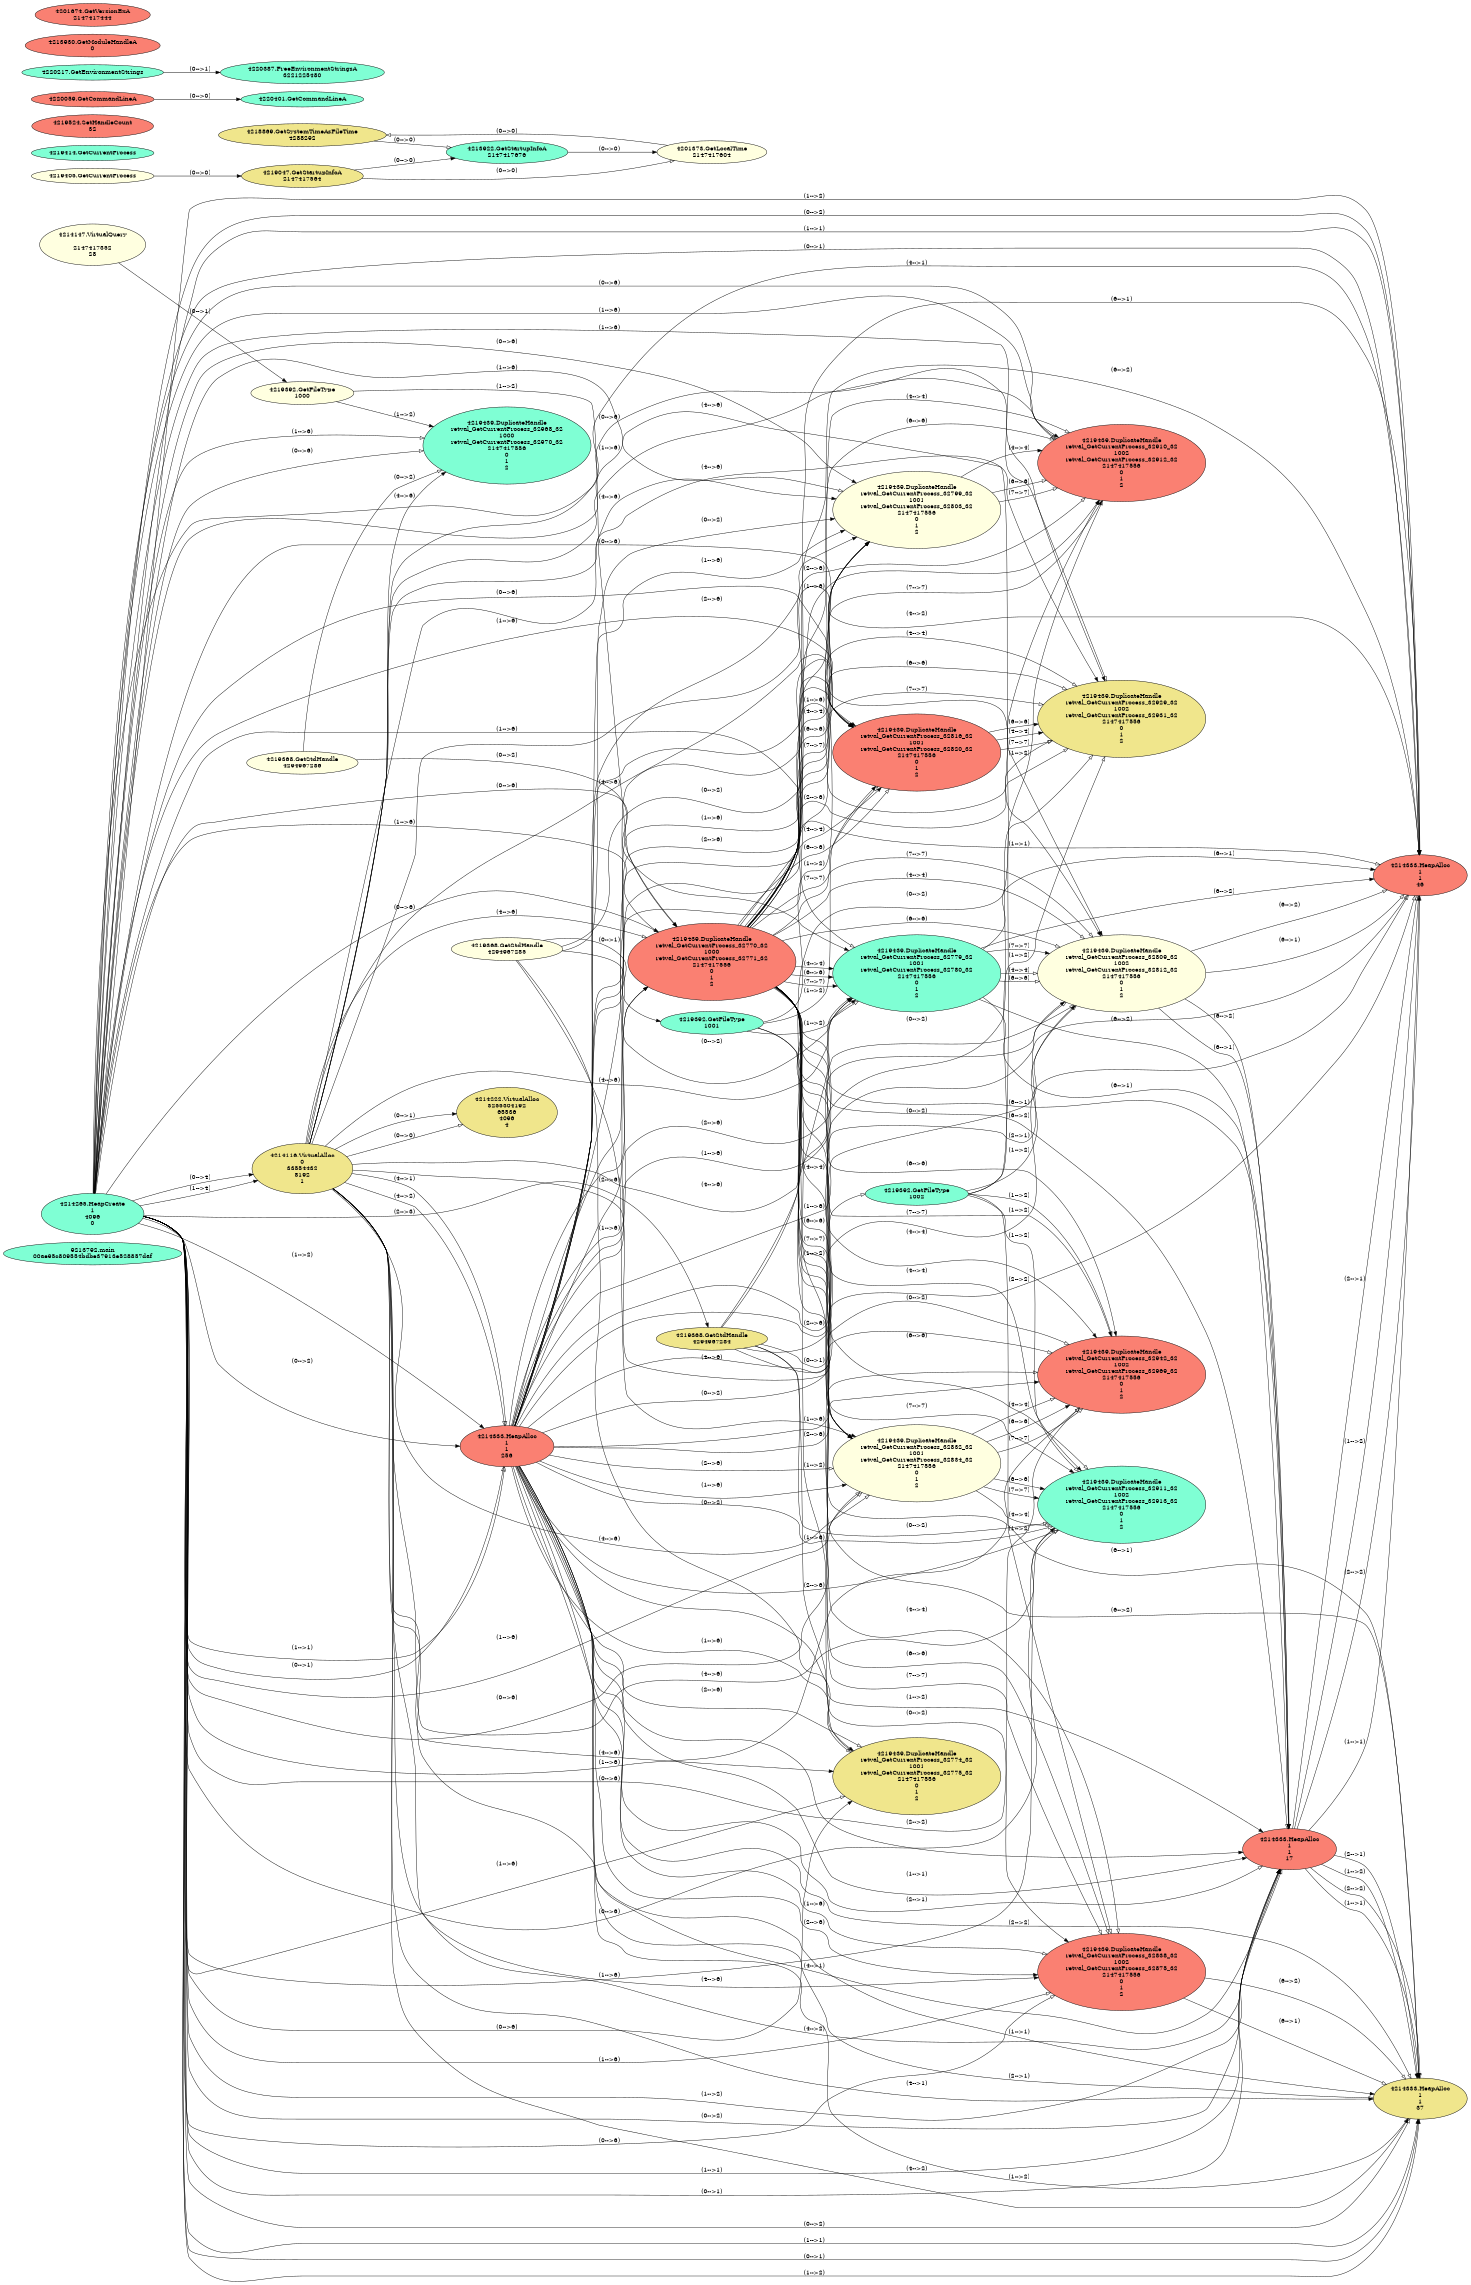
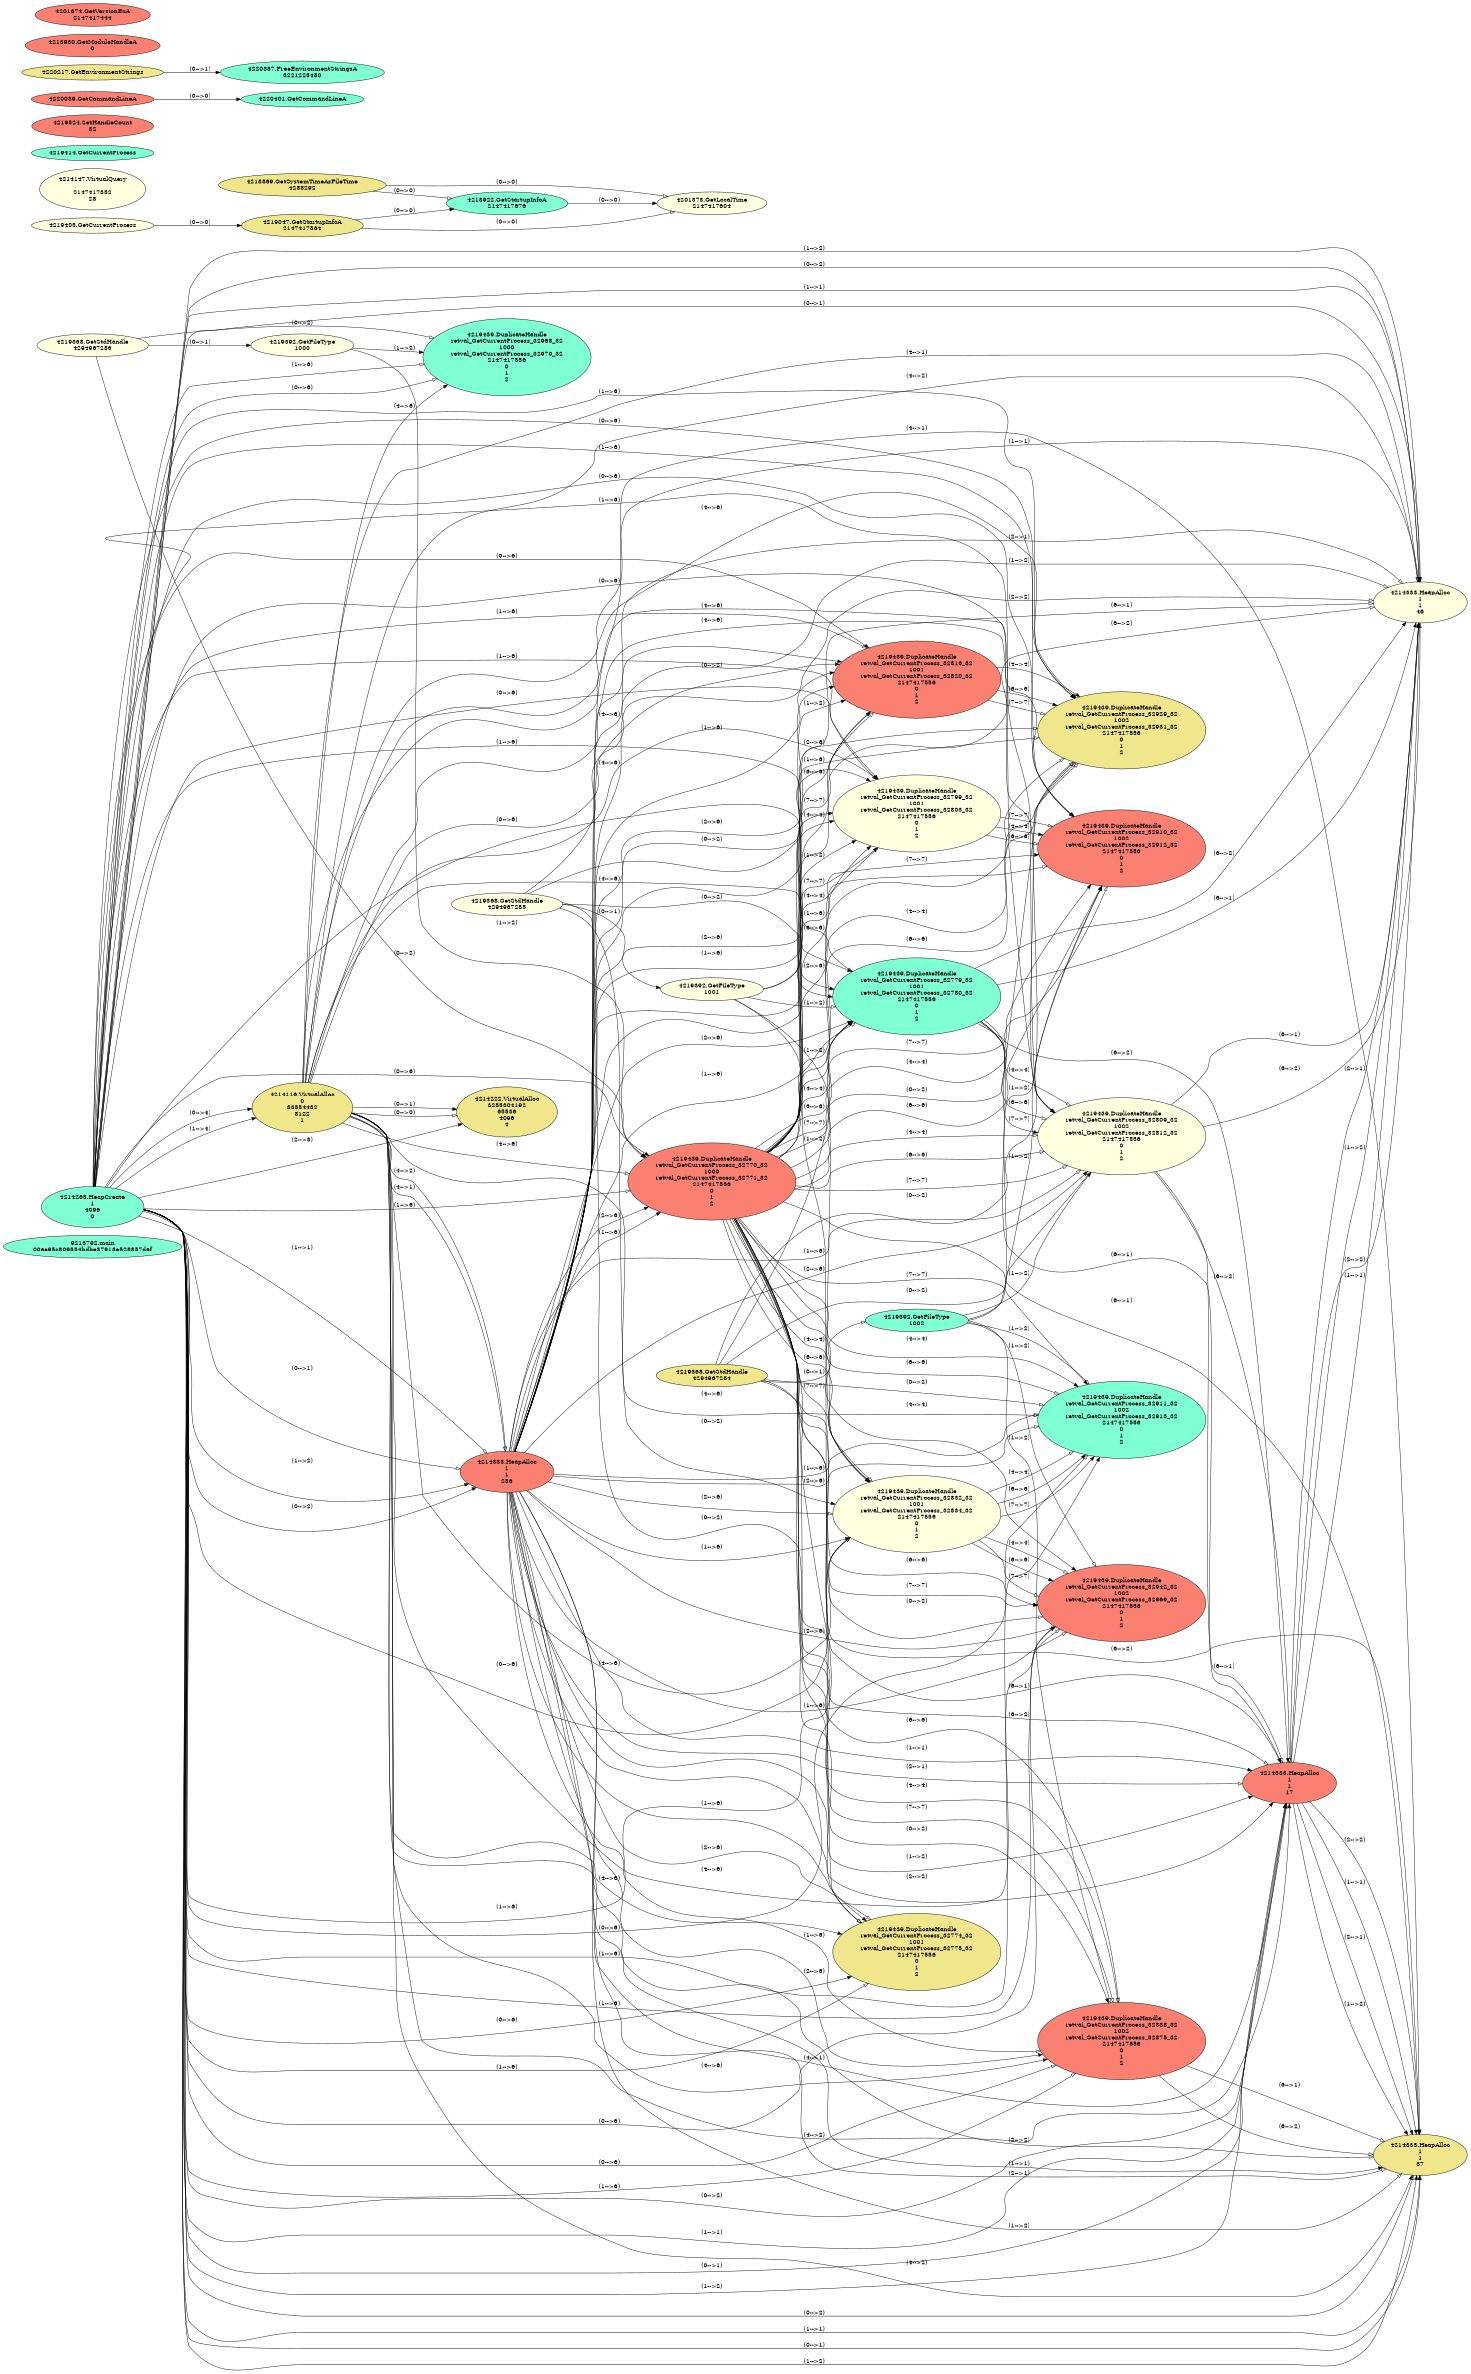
node "4220217.GetEnvironmentStrings": fillcolor aquamarine -> khaki
edge "4201373.GetLocalTime 2147417604" -> "4218869.GetSystemTimeAsFileTime 4288292": reversed
edge "4214147.VirtualQuery 2147417352 28" -> "4219392.GetFileType 1000": now "4219368.GetStdHandle 4294967286" -> "4219392.GetFileType 1000"
node "4214333.HeapAlloc 1 1 46": fillcolor salmon -> lightyellow
node "4219392.GetFileType 1001": fillcolor aquamarine -> lightyellow
node "4214116.VirtualAlloc 0 33554432 8192 1": label "4214116.VirtualAlloc 0 33554432 8192 1" -> "4214116.VirtualAlloc 0 33554432 8122 1"
edge "4214265.HeapCreate 1 4096 0" -> "4219368.GetStdHandle 4294967284": now "4214265.HeapCreate 1 4096 0" -> "4214222.VirtualAlloc 3255304192 65536 4096 4"
